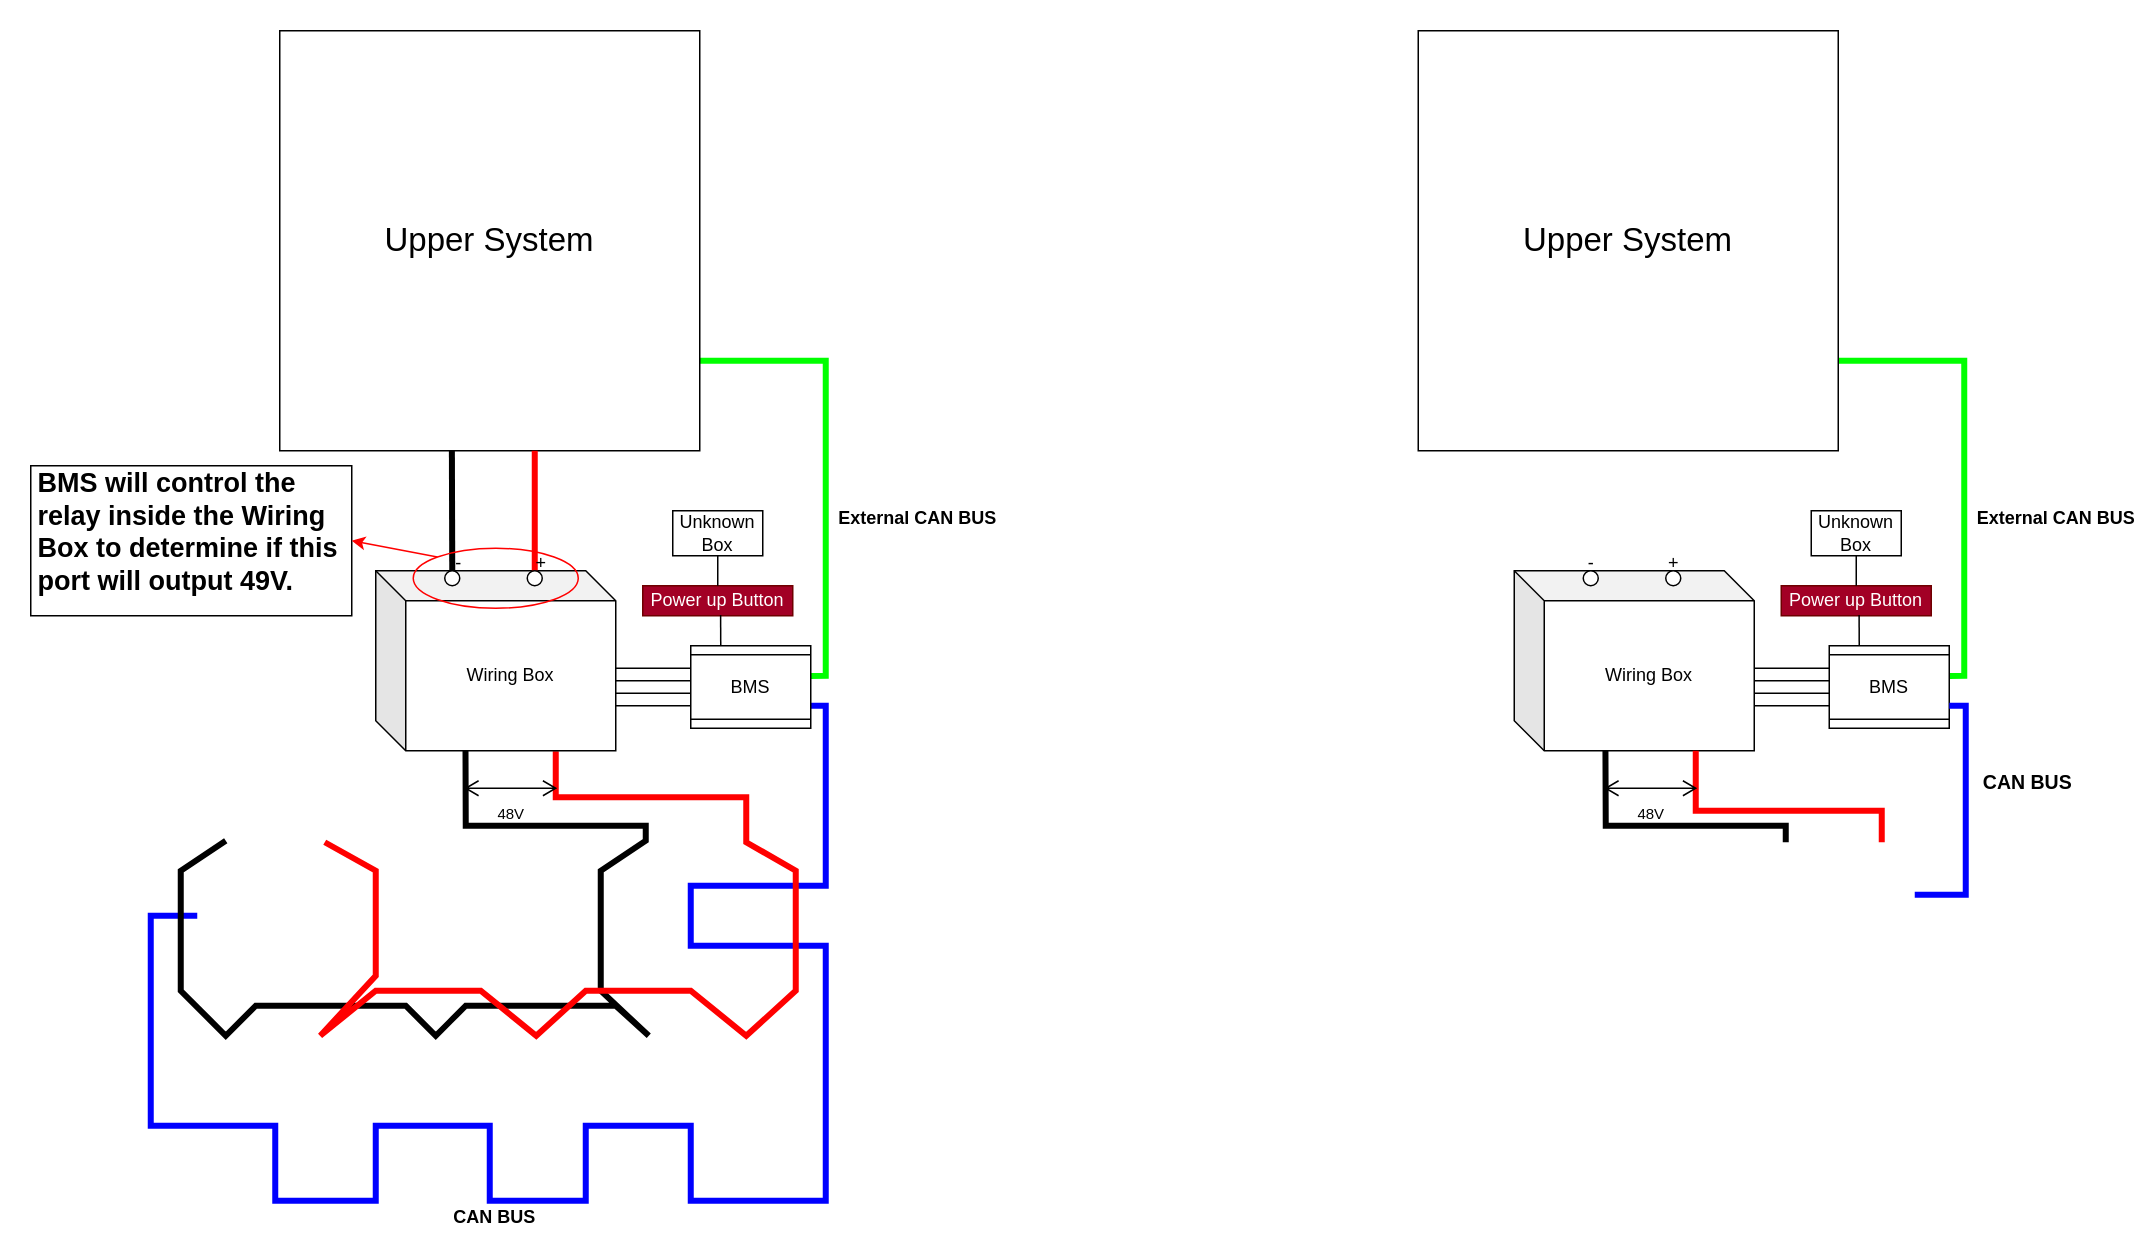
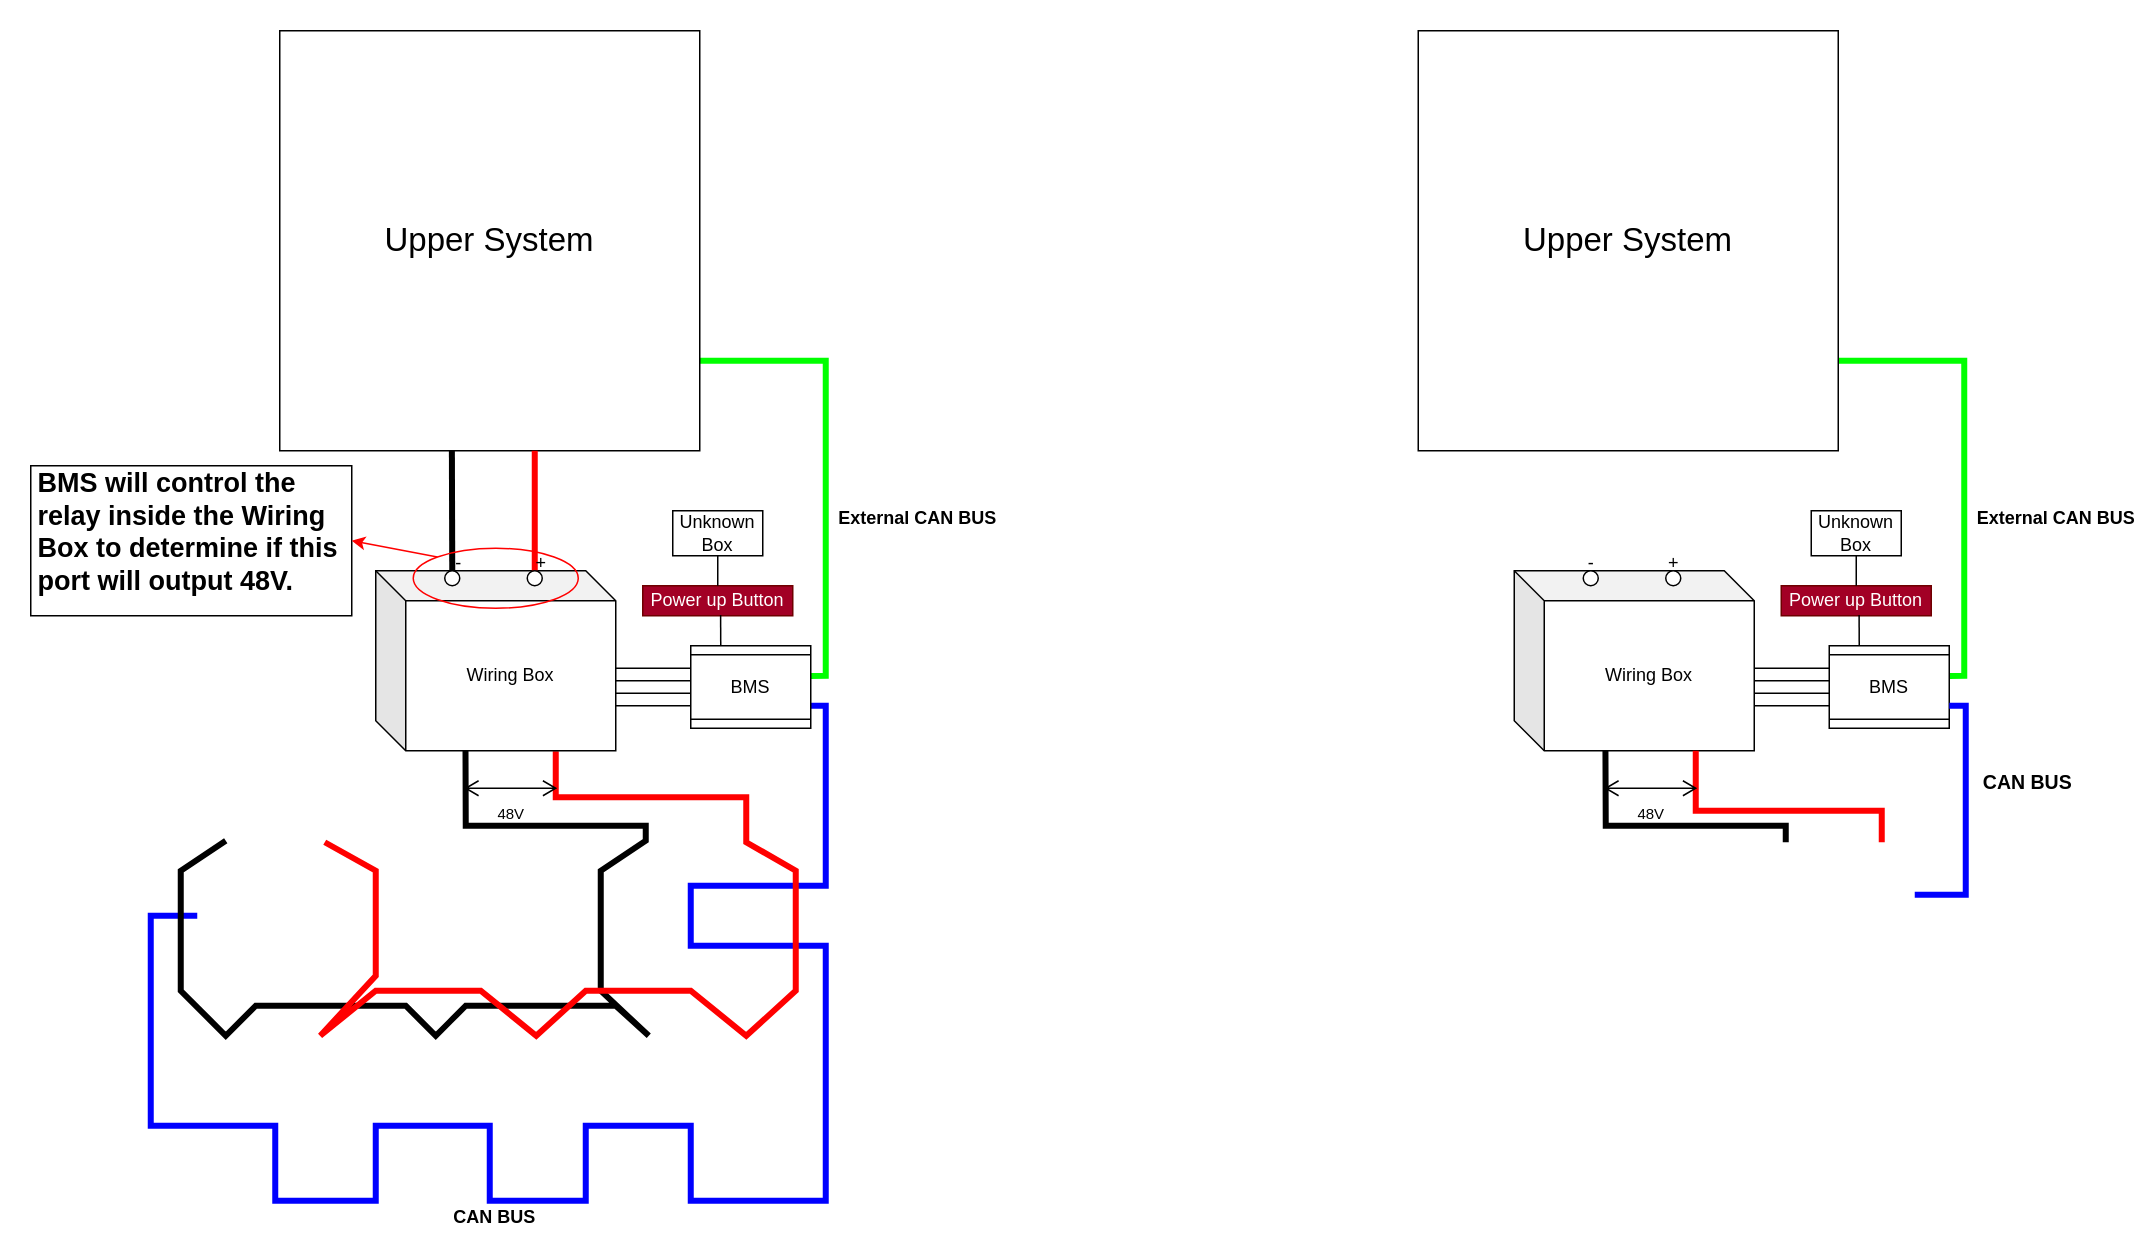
node "BMS will control the relay inside the Wiring Box to determine if this port will output 49V.": label "BMS will control the relay inside the Wiring Box to determine if this port will output 49V." -> "BMS will control the relay inside the Wiring Box to determine if this port will output 48V."
